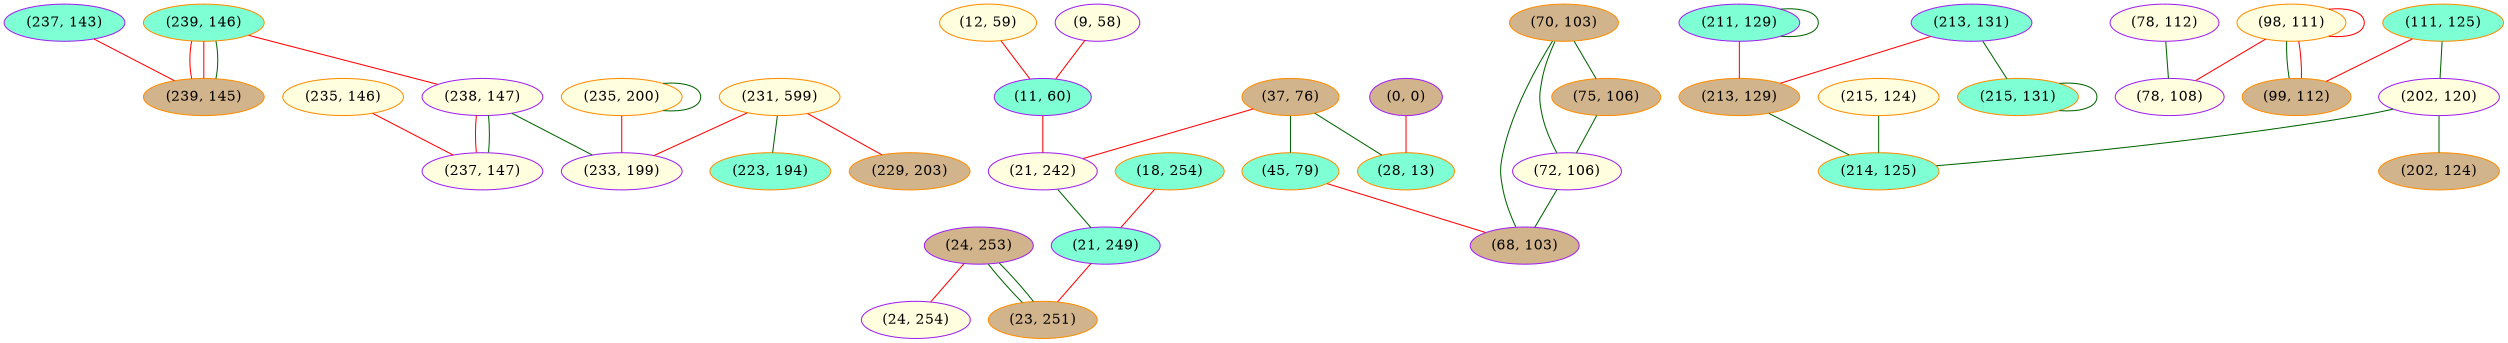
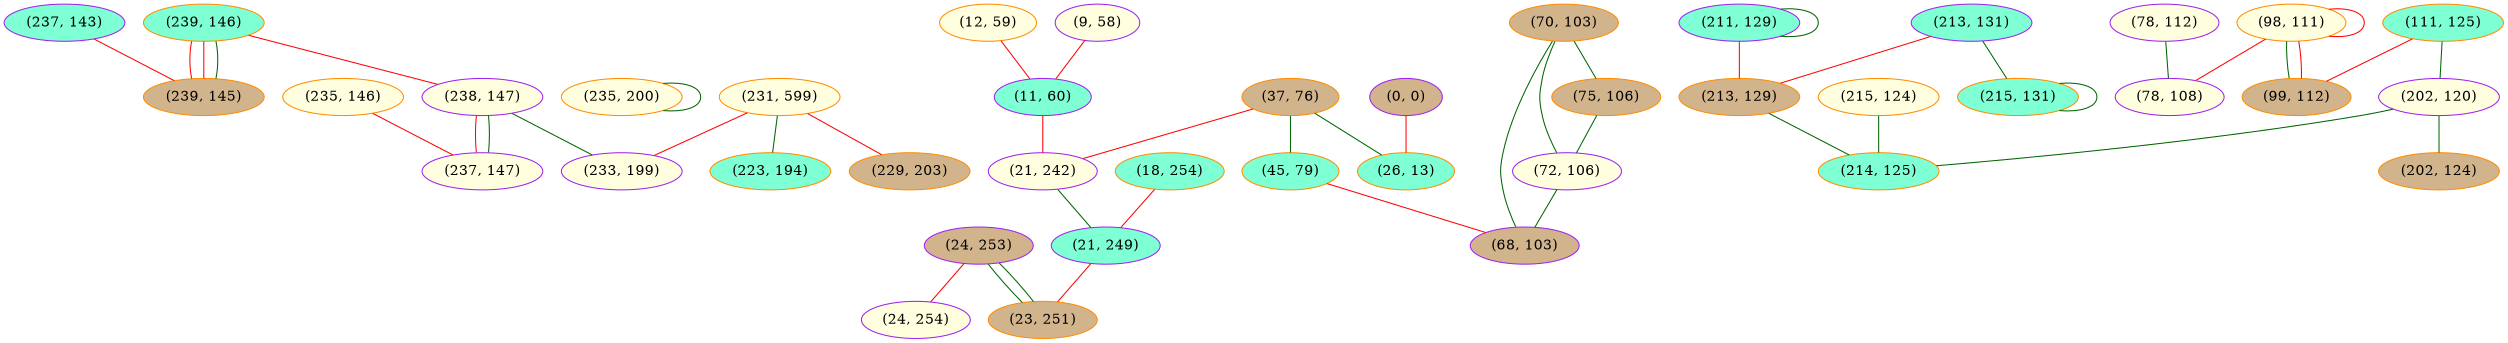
edge "(235, 200)" -- "(233, 199)": removed
node "(28, 13)": label "(28, 13)" -> "(26, 13)"
